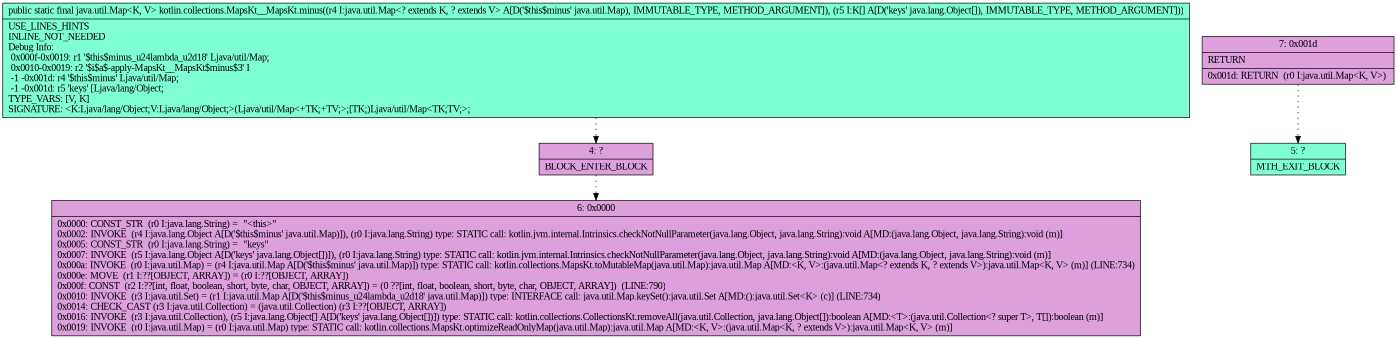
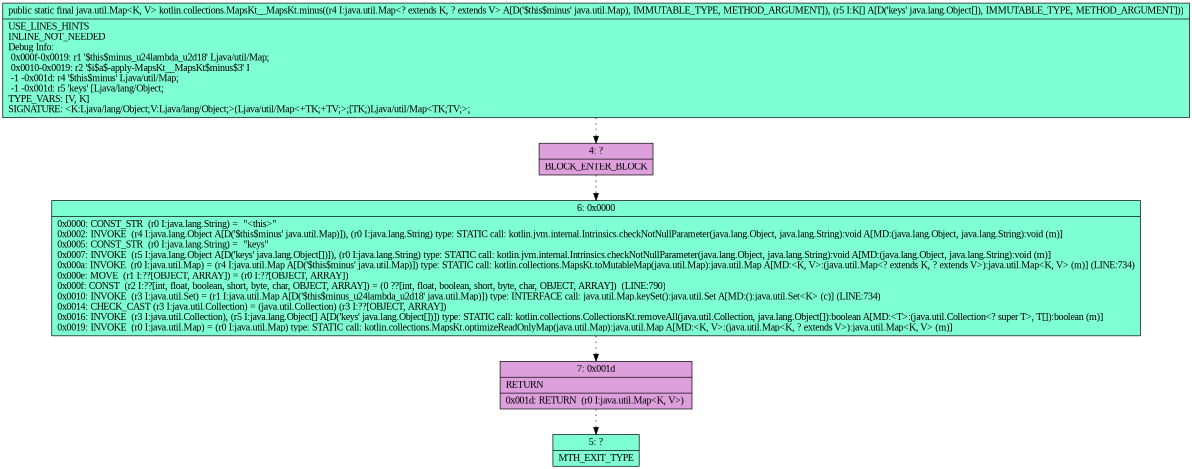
node "5: ?": text "MTH_EXIT_BLOCK" -> "MTH_EXIT_TYPE"
node "6: 0x0000": fillcolor plum -> aquamarine
edge "6: 0x0000" -> "7: 0x001d": added
